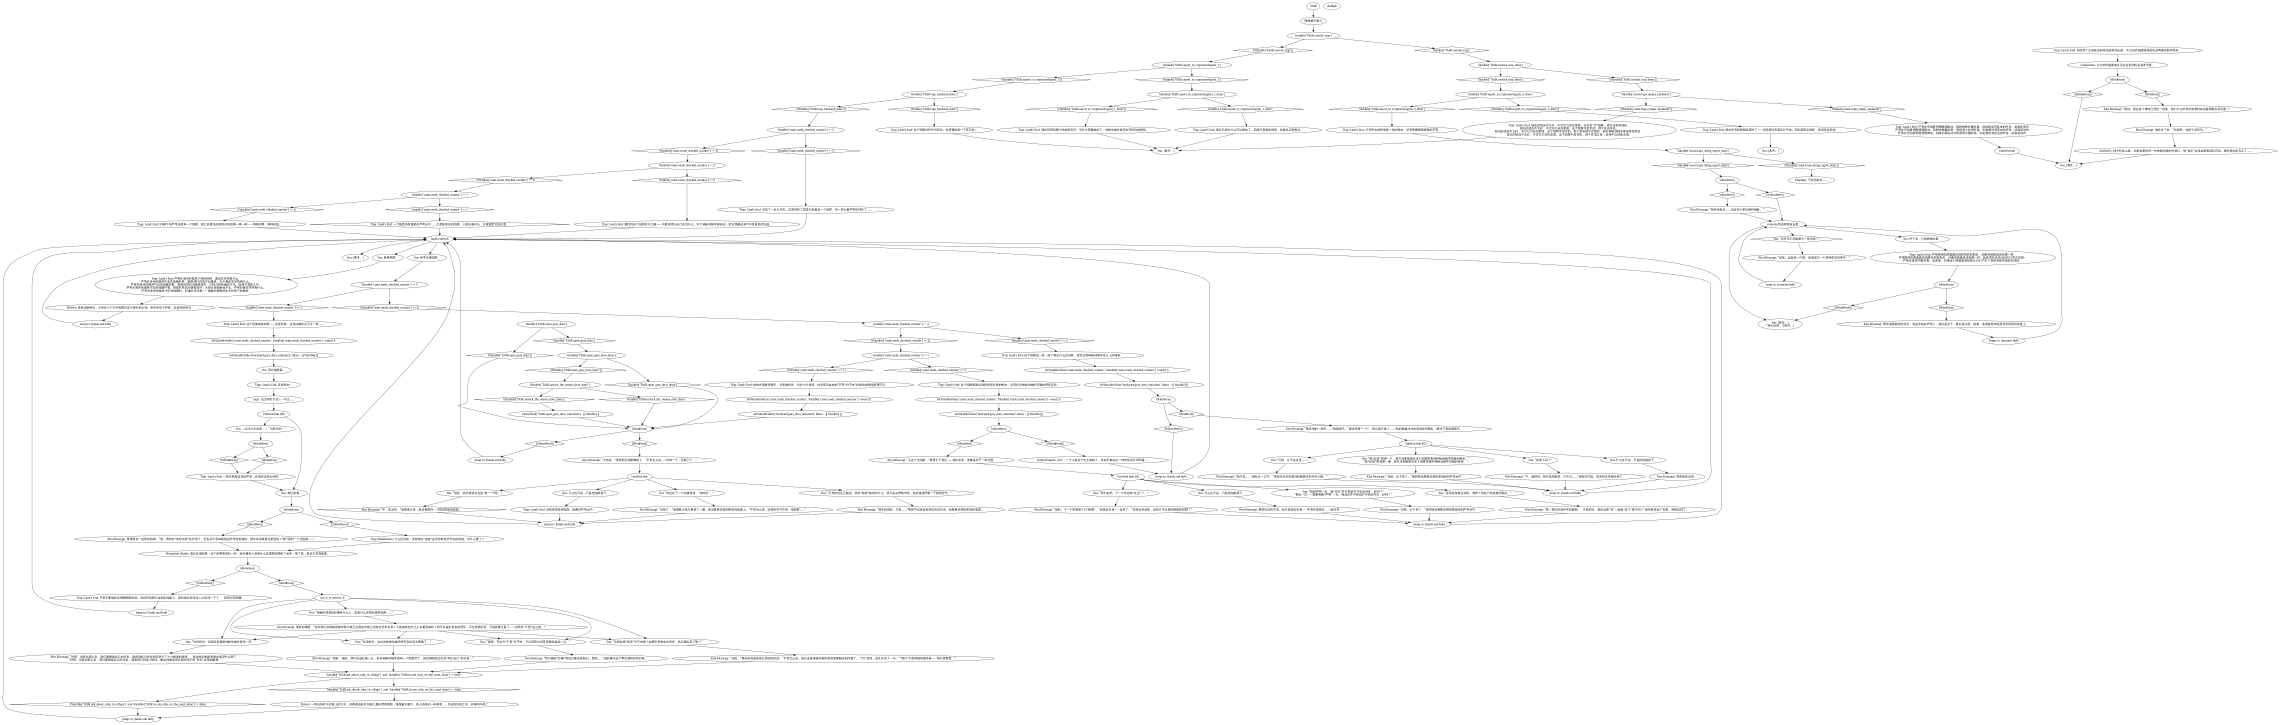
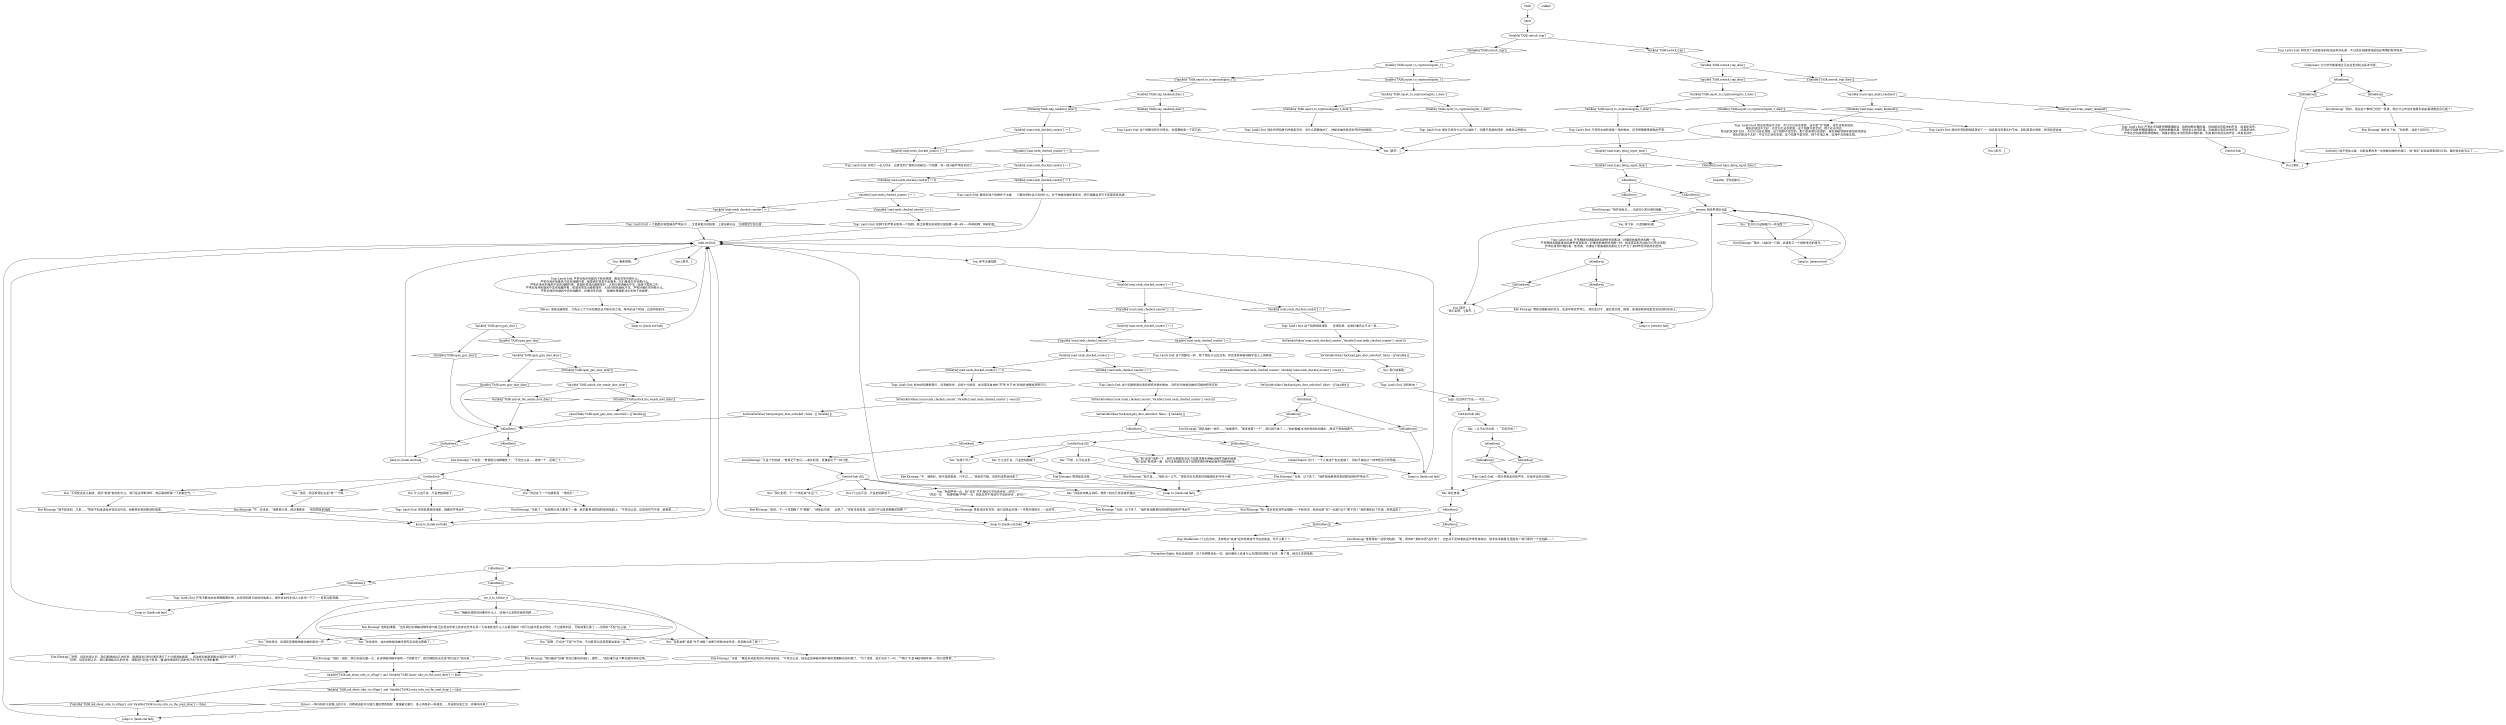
node "慢慢被它吸引": label "慢慢被它吸引" -> "input"
edge "Kim Kitsuragi: “我开始有点……为这些小家伙感到抱歉。”" -> "remorse 我还希望这会是": now "Kim Kitsuragi: “是的。比如说一只猫，或者是又一个精神变态的青年。”" -> "remorse 我还希望这会是"
edge "Trap: Land's End: 你花了一会儿功夫，总算找到了莫雷尔的最后一个陷阱。有一部分被芦苇给挡住了……" -> "lands end hub": removed
